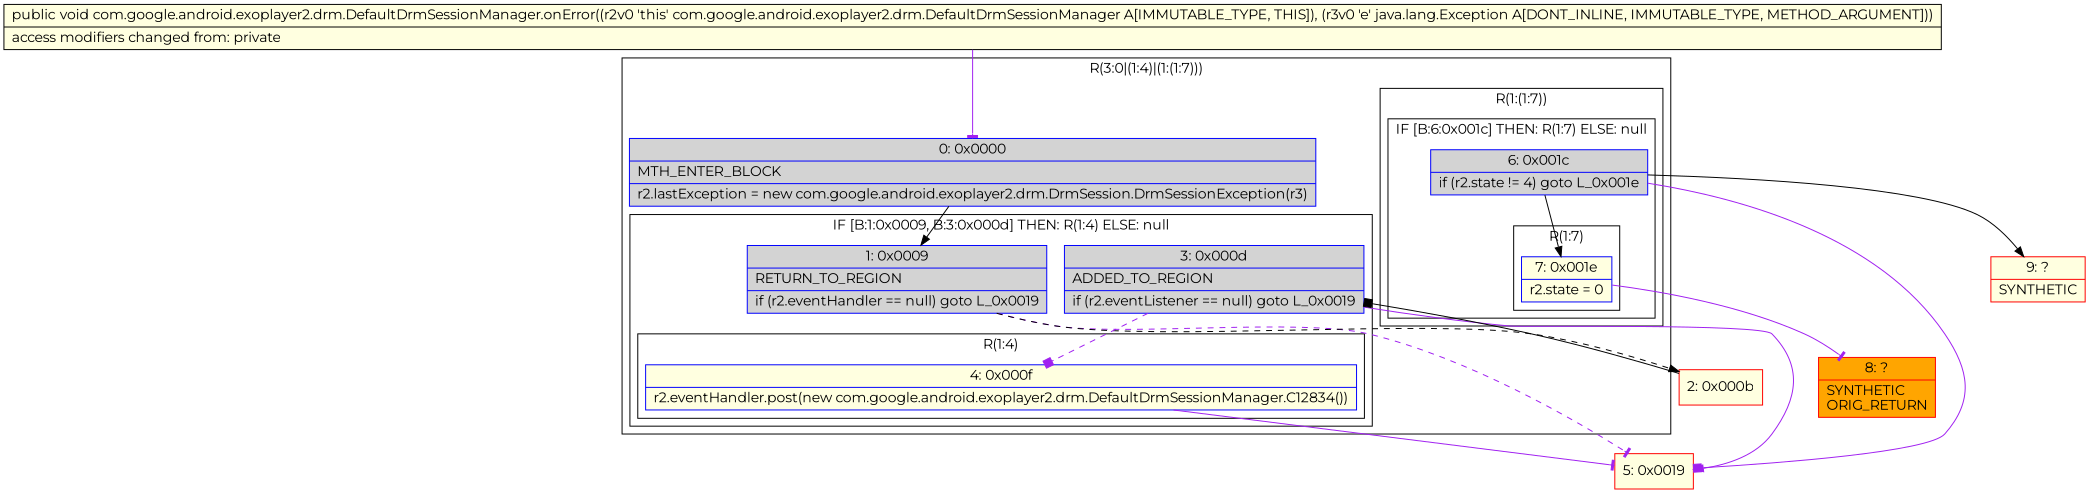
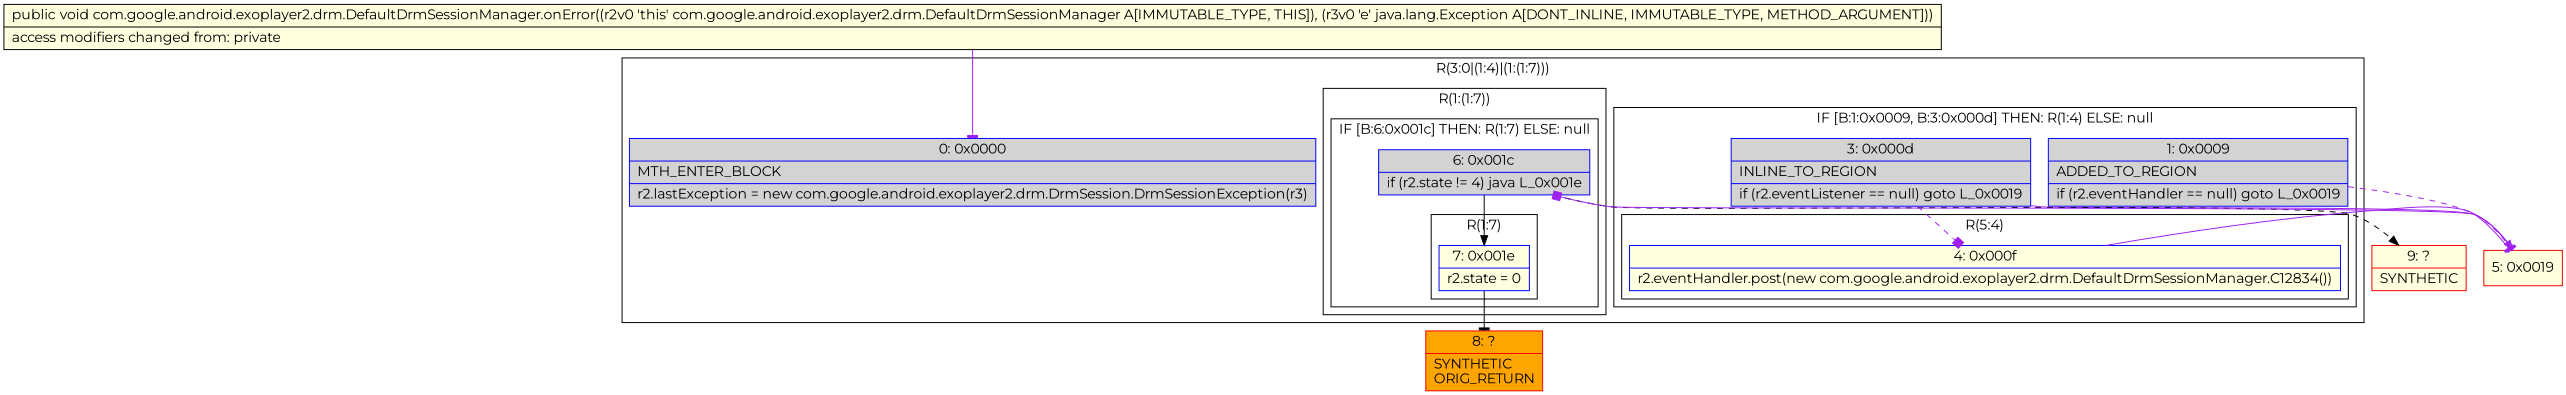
node "6: 0x001c": text "if (r2.state != 4) goto L_0x001e" -> "if (r2.state != 4) java L_0x001e"
edge "6: 0x001c" -> "9: ?": style solid -> dashed
edge "0: 0x0000" -> "1: 0x0009": removed
node "1: 0x0009": text "RETURN_TO_REGION" -> "ADDED_TO_REGION"
node "3: 0x000d": text "ADDED_TO_REGION" -> "INLINE_TO_REGION"
edge "7: 0x001e" -> "8: ?": color purple -> black
edge "6: 0x001c" -> "5: 0x0019": reversed
cluster "R(1:4)": label "R(1:4)" -> "R(5:4)"
node "2: 0x000b": removed
